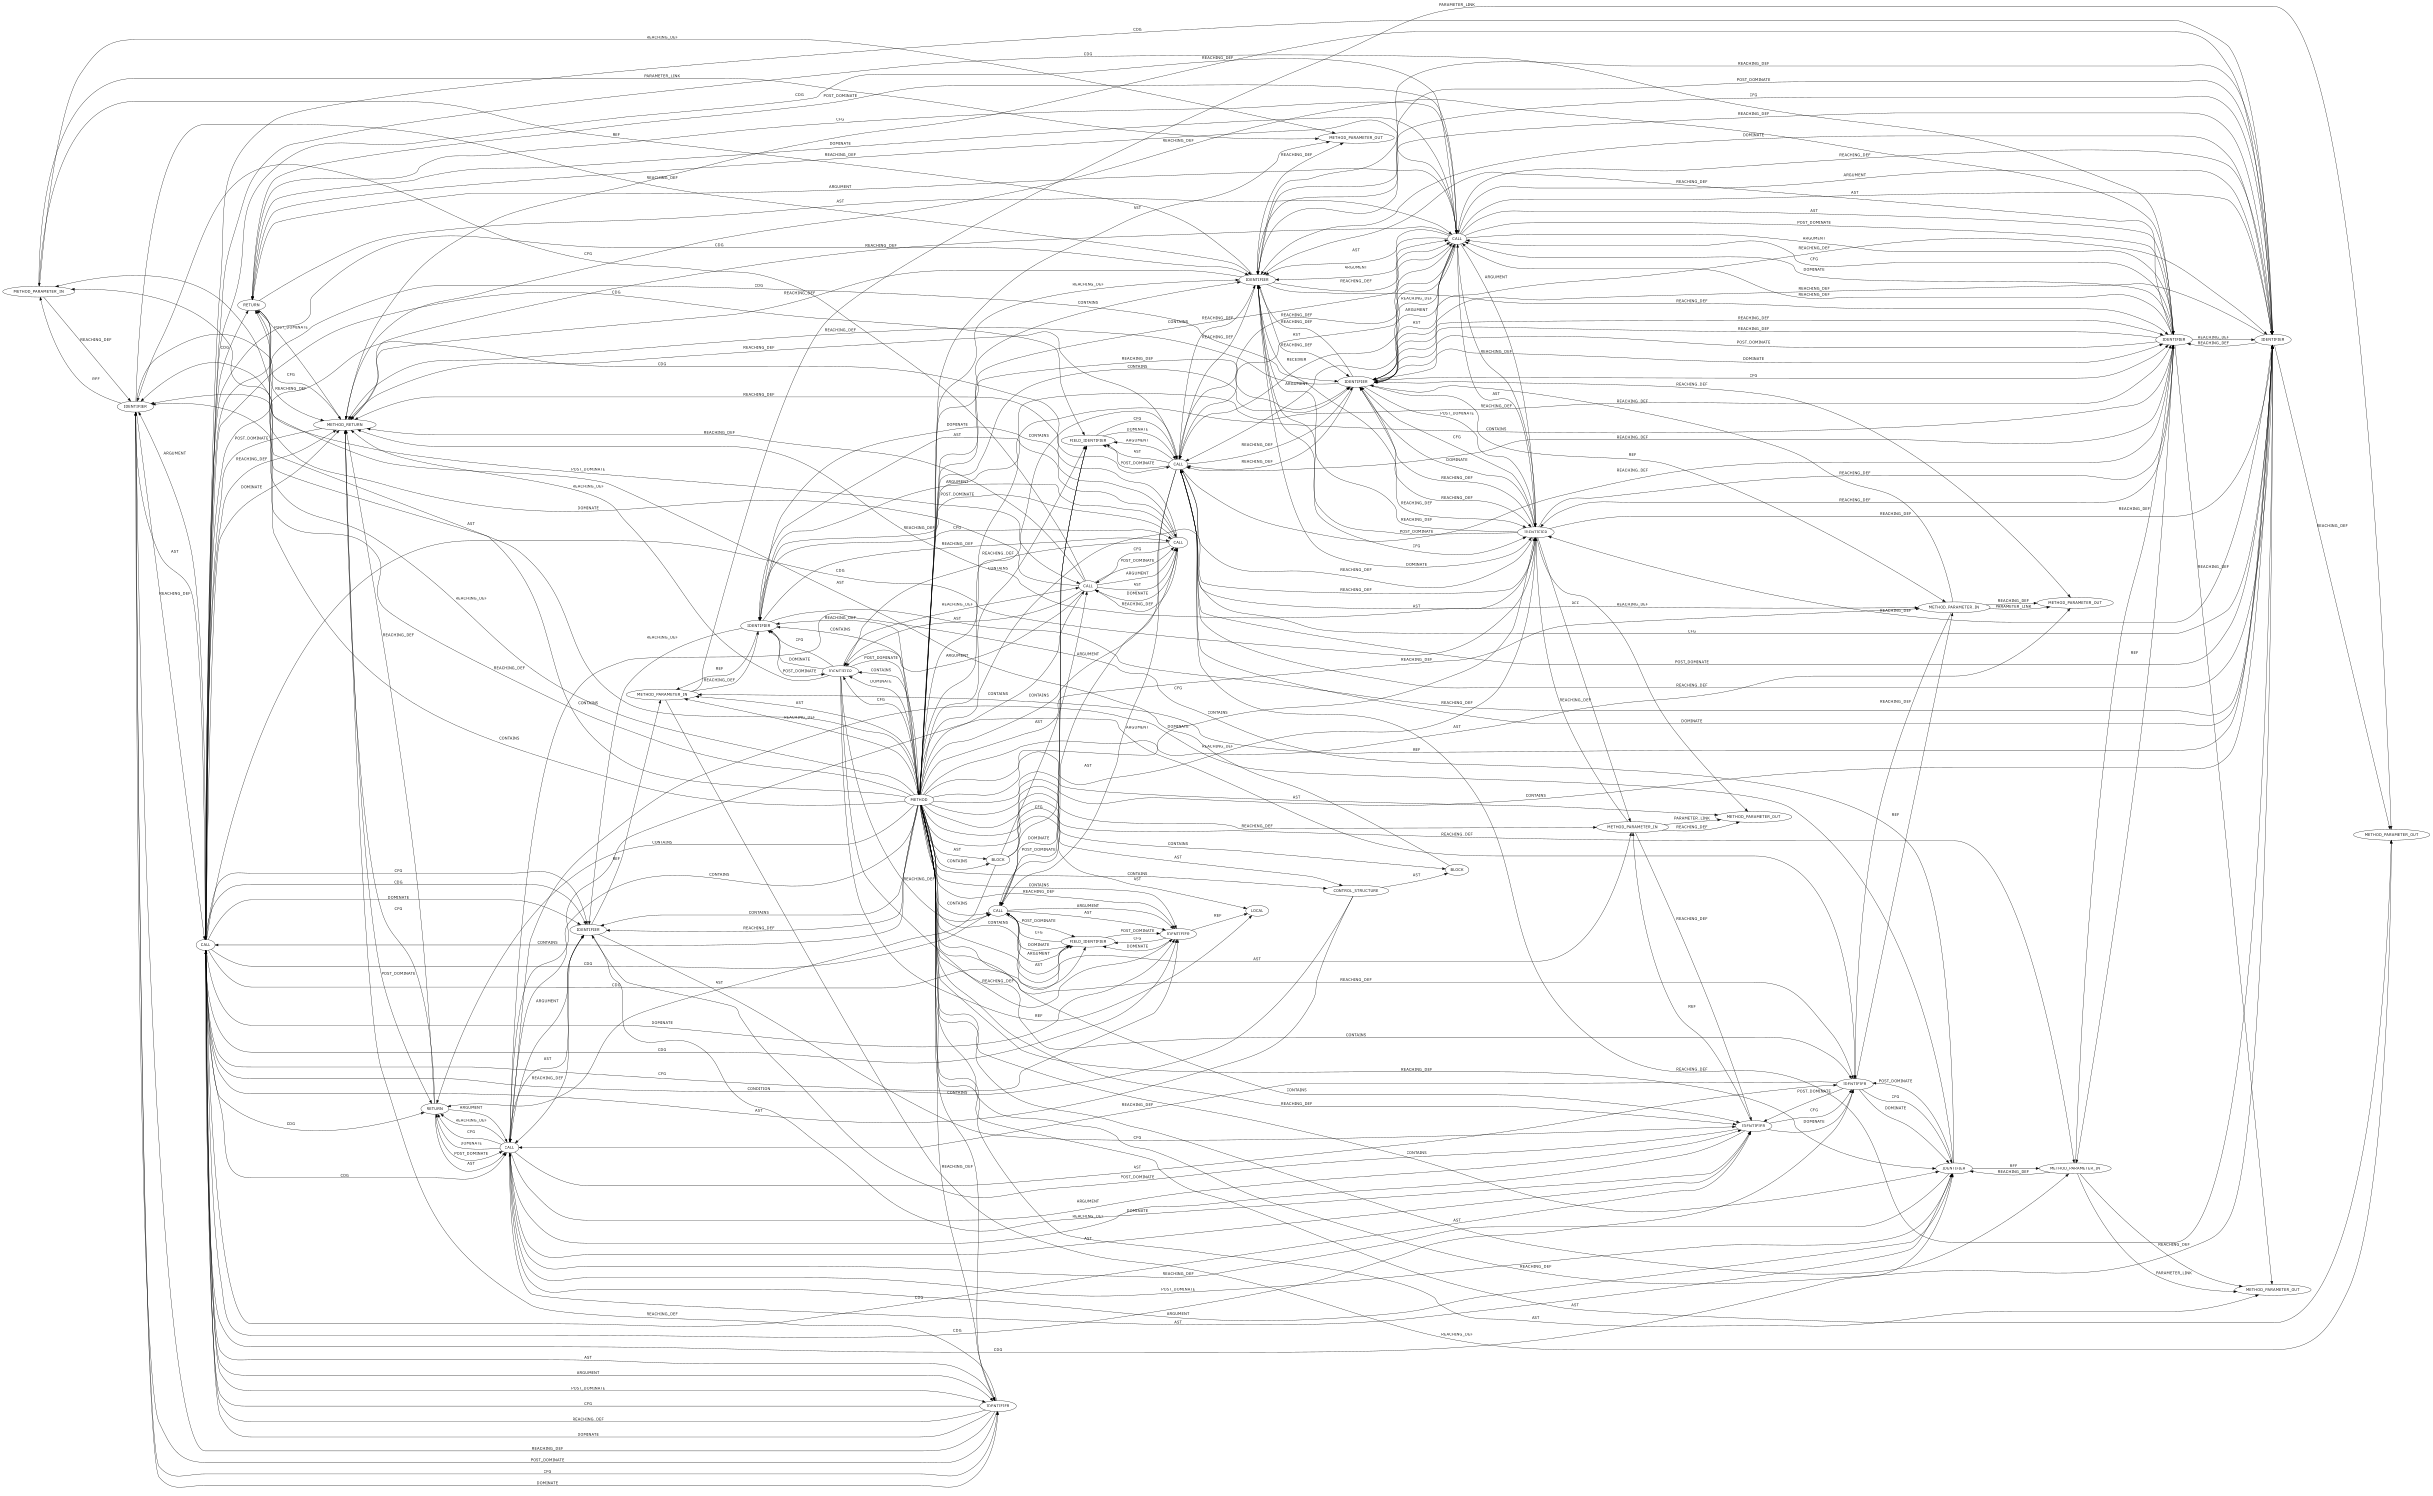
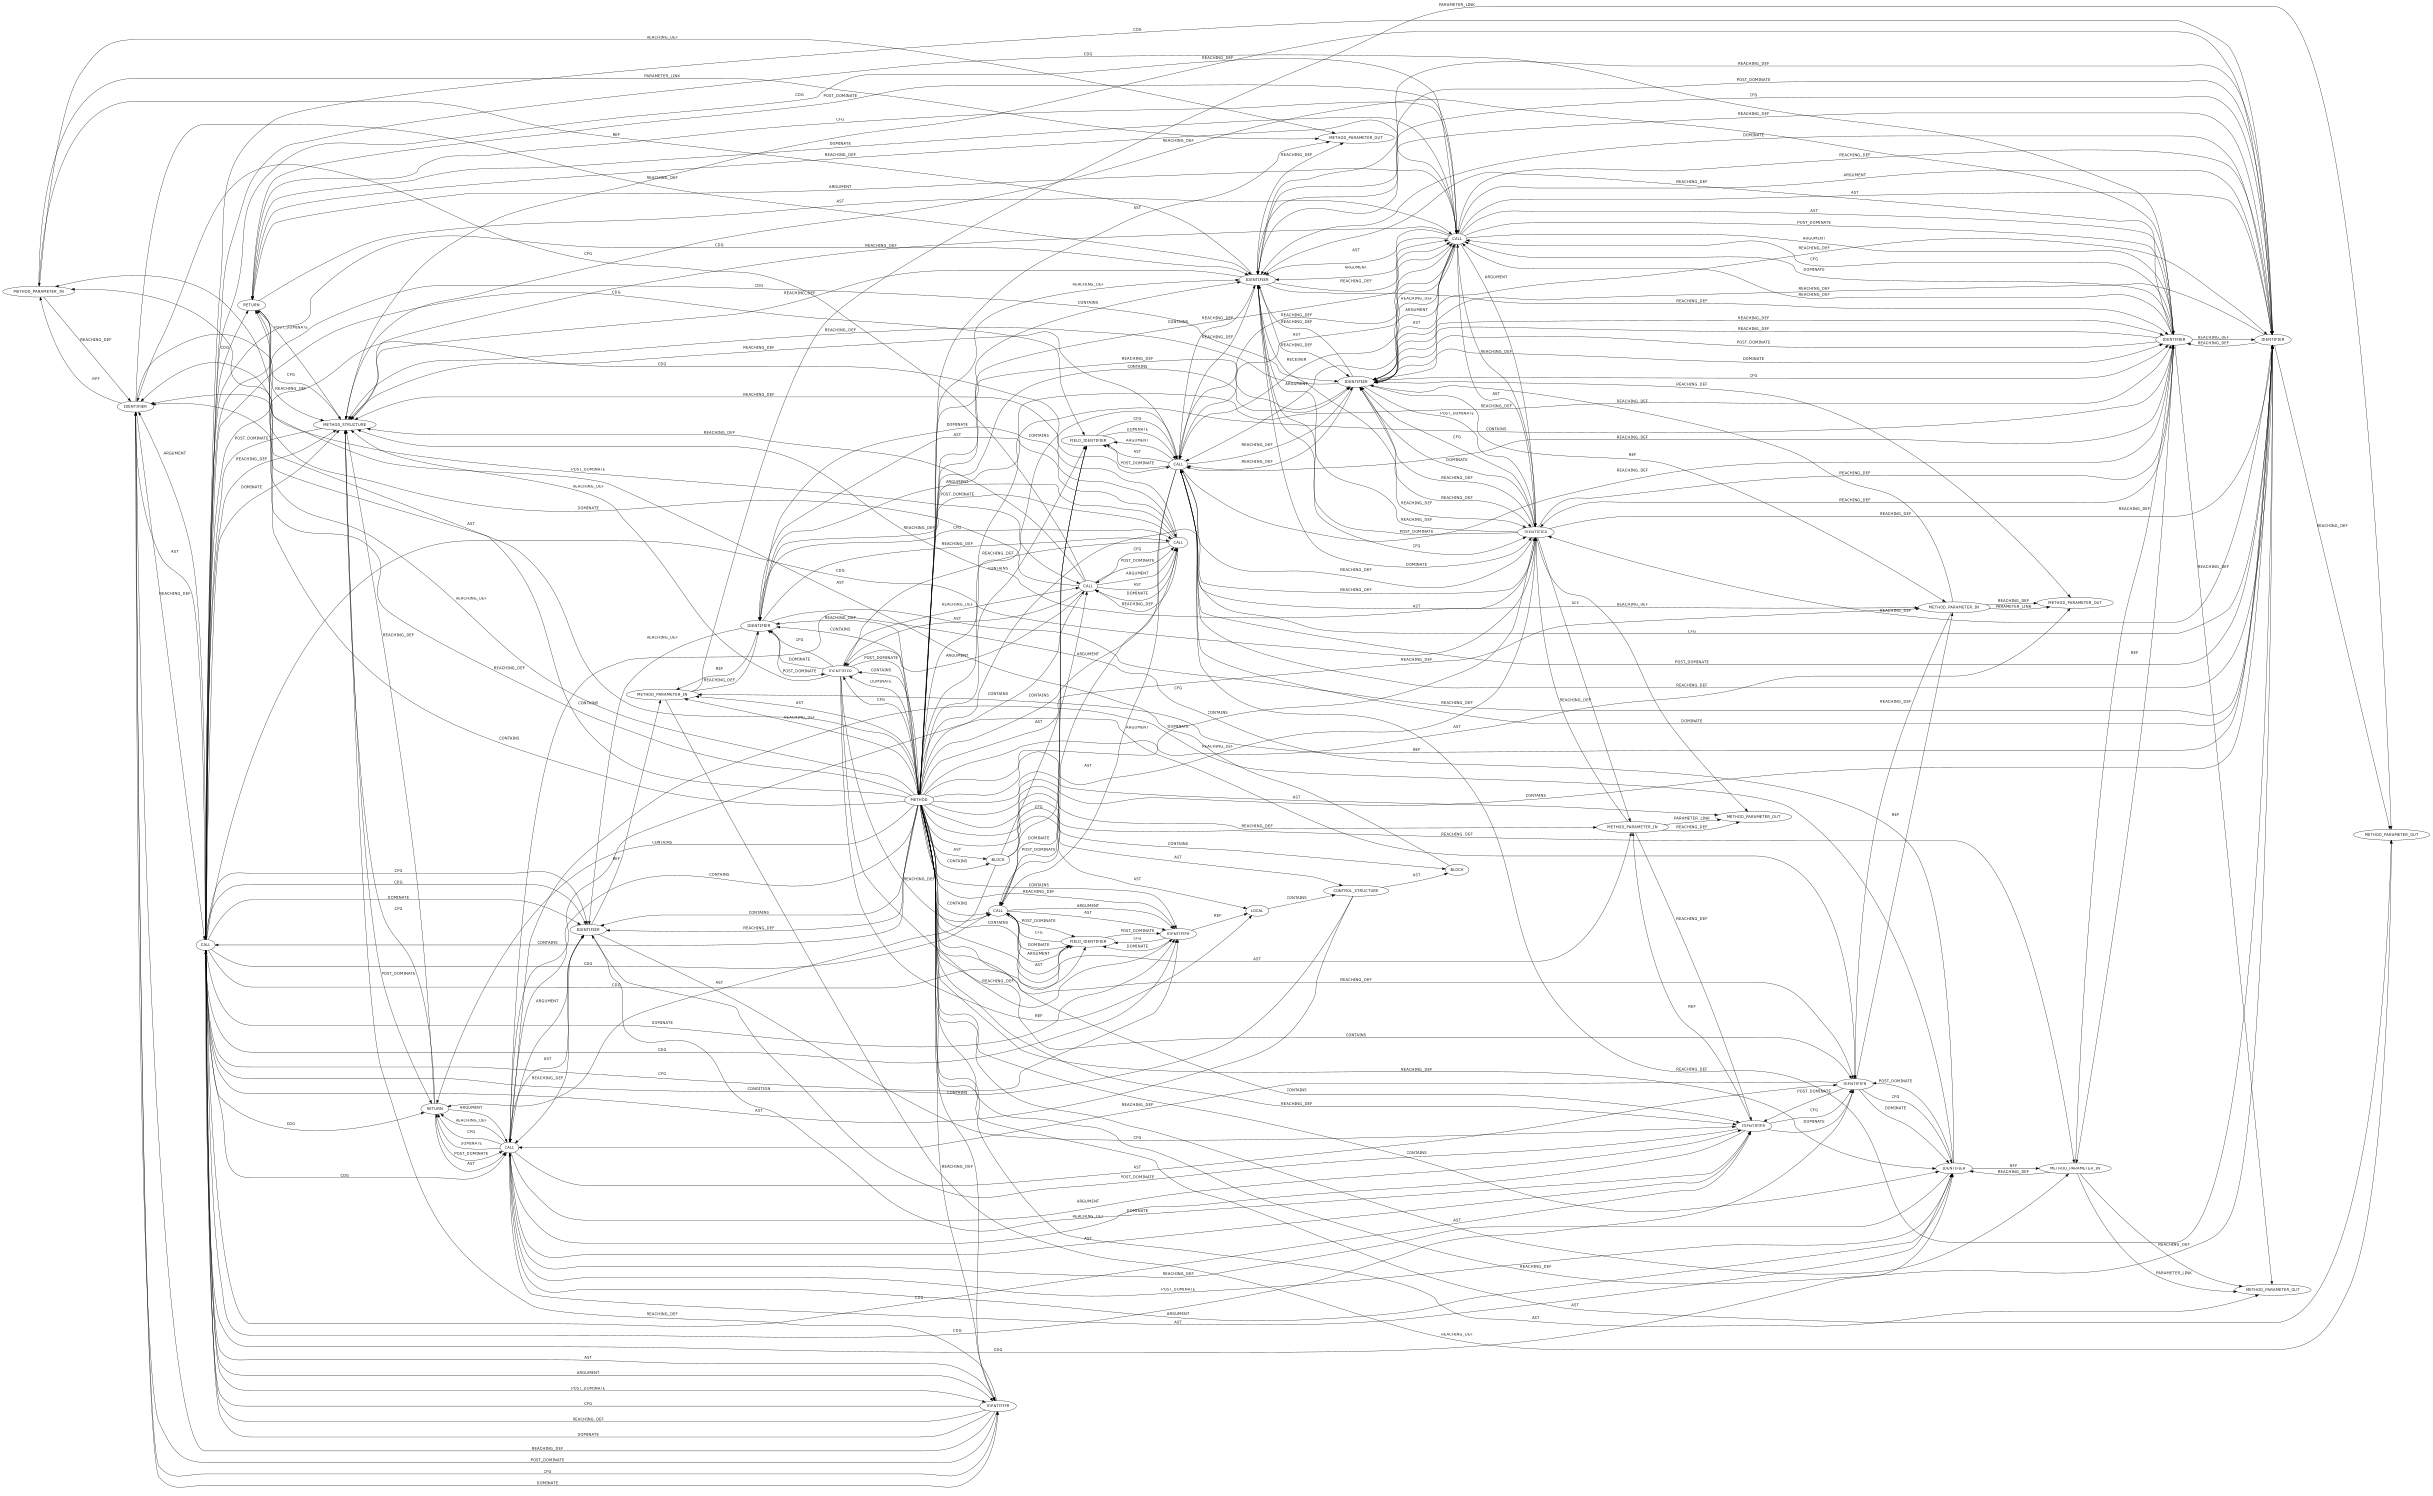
node "METHOD_RETURN": label "METHOD_RETURN" -> "METHOD_STRUCTURE"
edge "METHOD" -> "CONTROL_STRUCTURE": now "LOCAL" -> "CONTROL_STRUCTURE"
